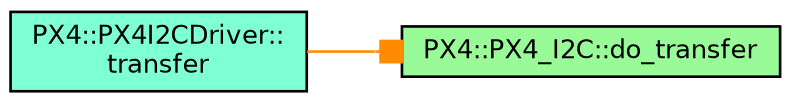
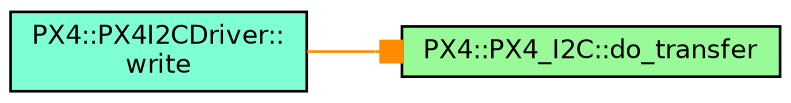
node "PX4::PX4I2CDriver:: transfer": label "PX4::PX4I2CDriver:: transfer" -> "PX4::PX4I2CDriver:: write"
